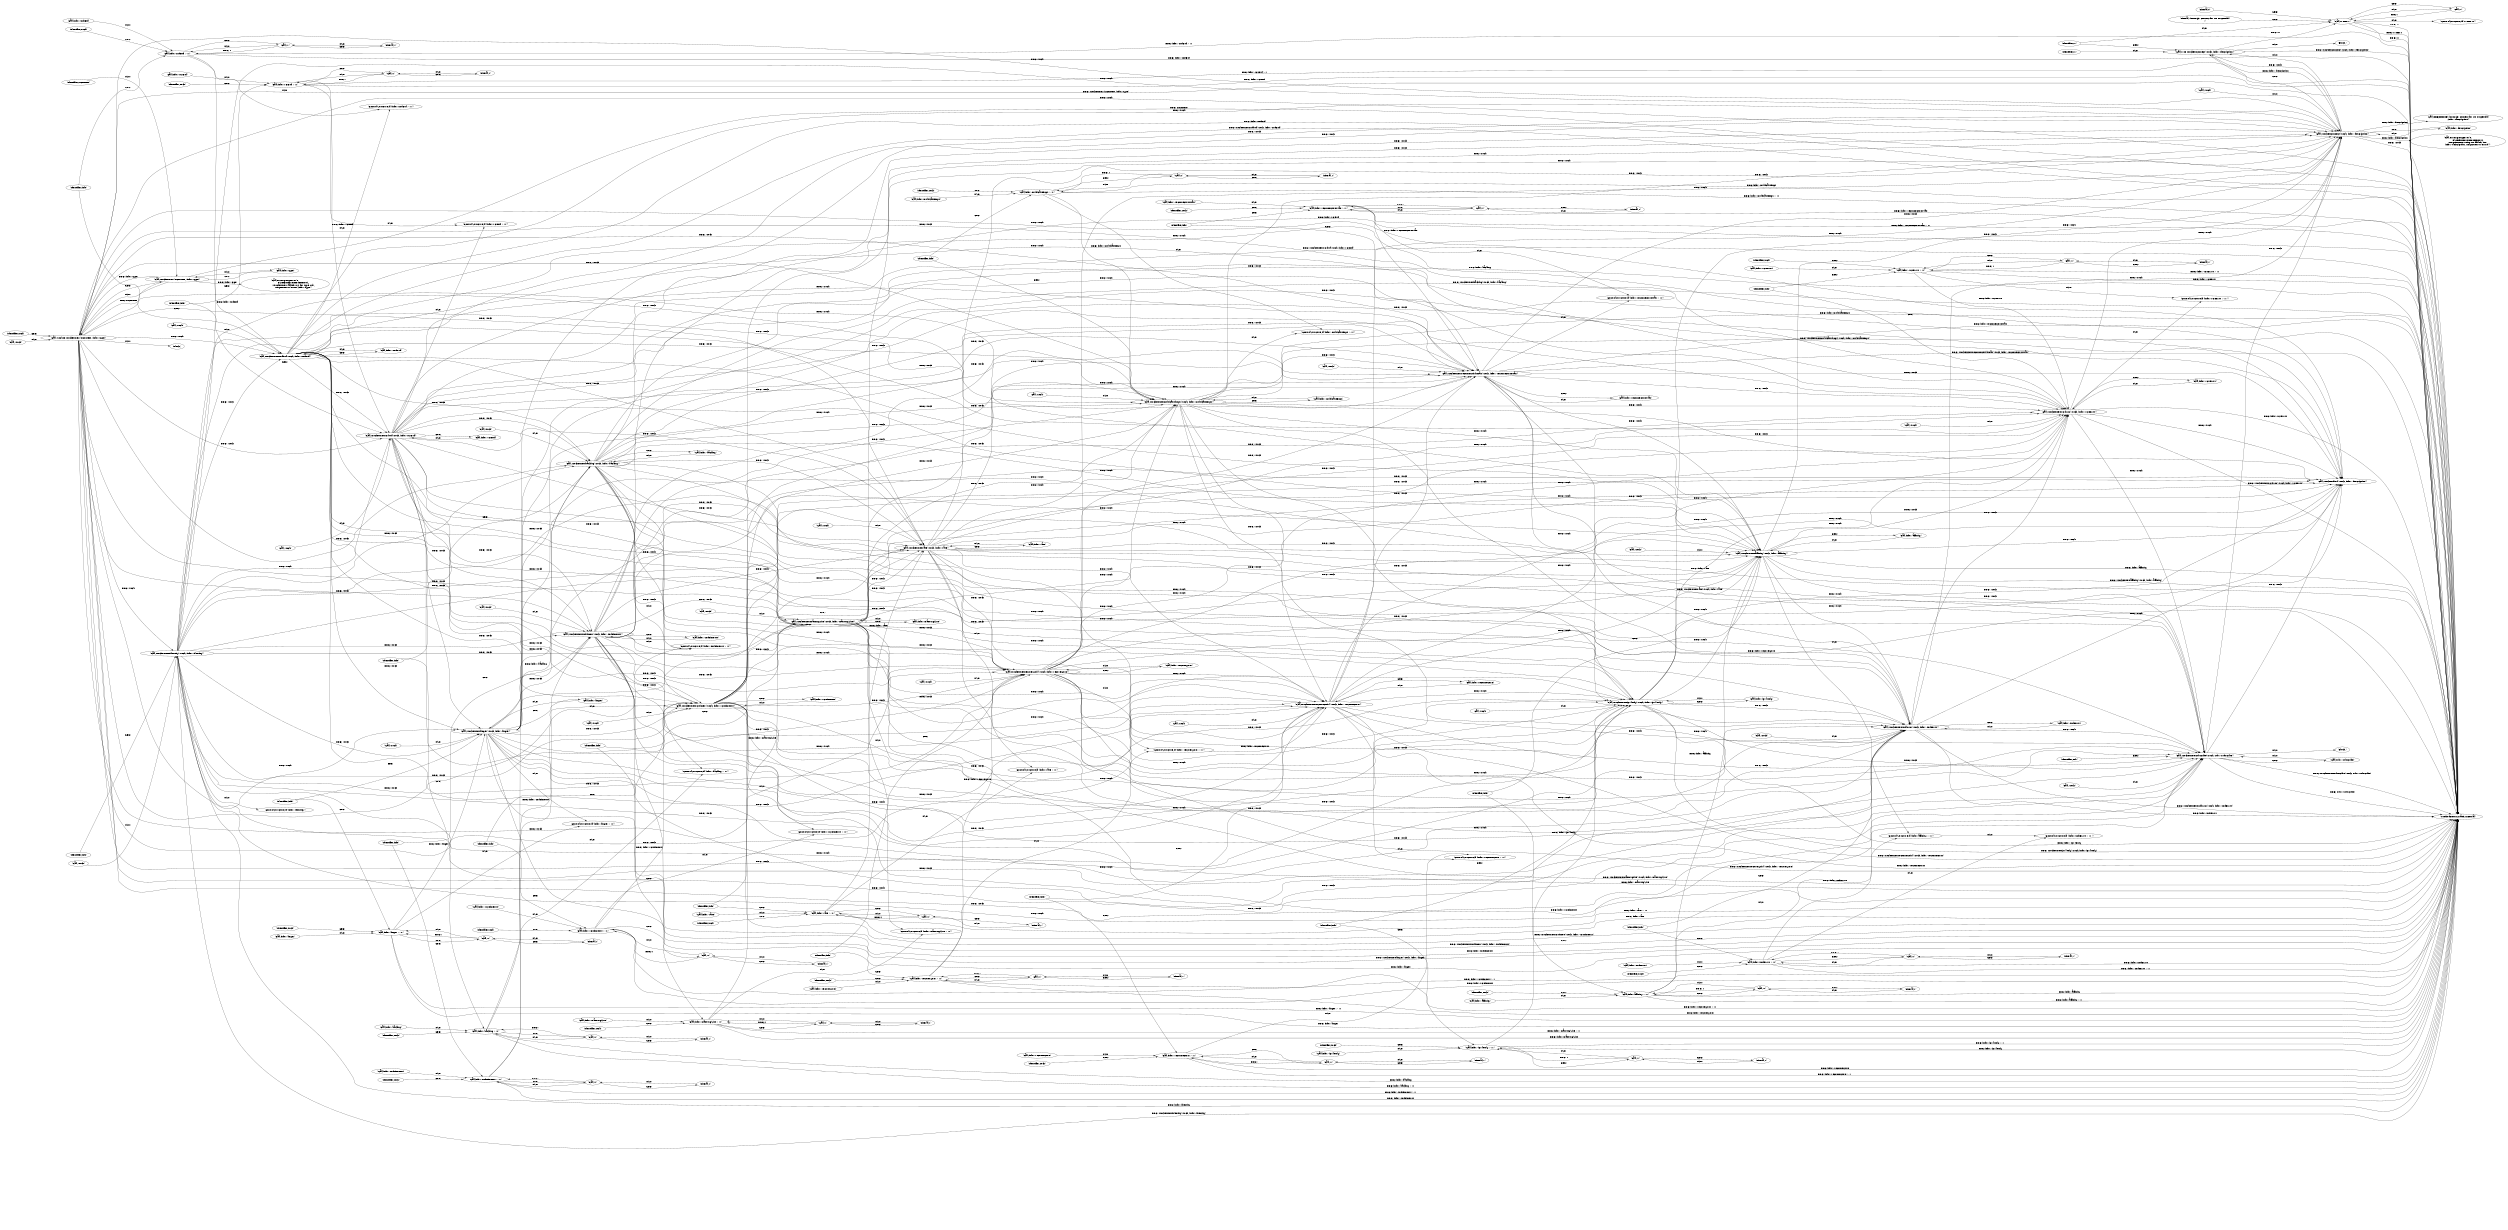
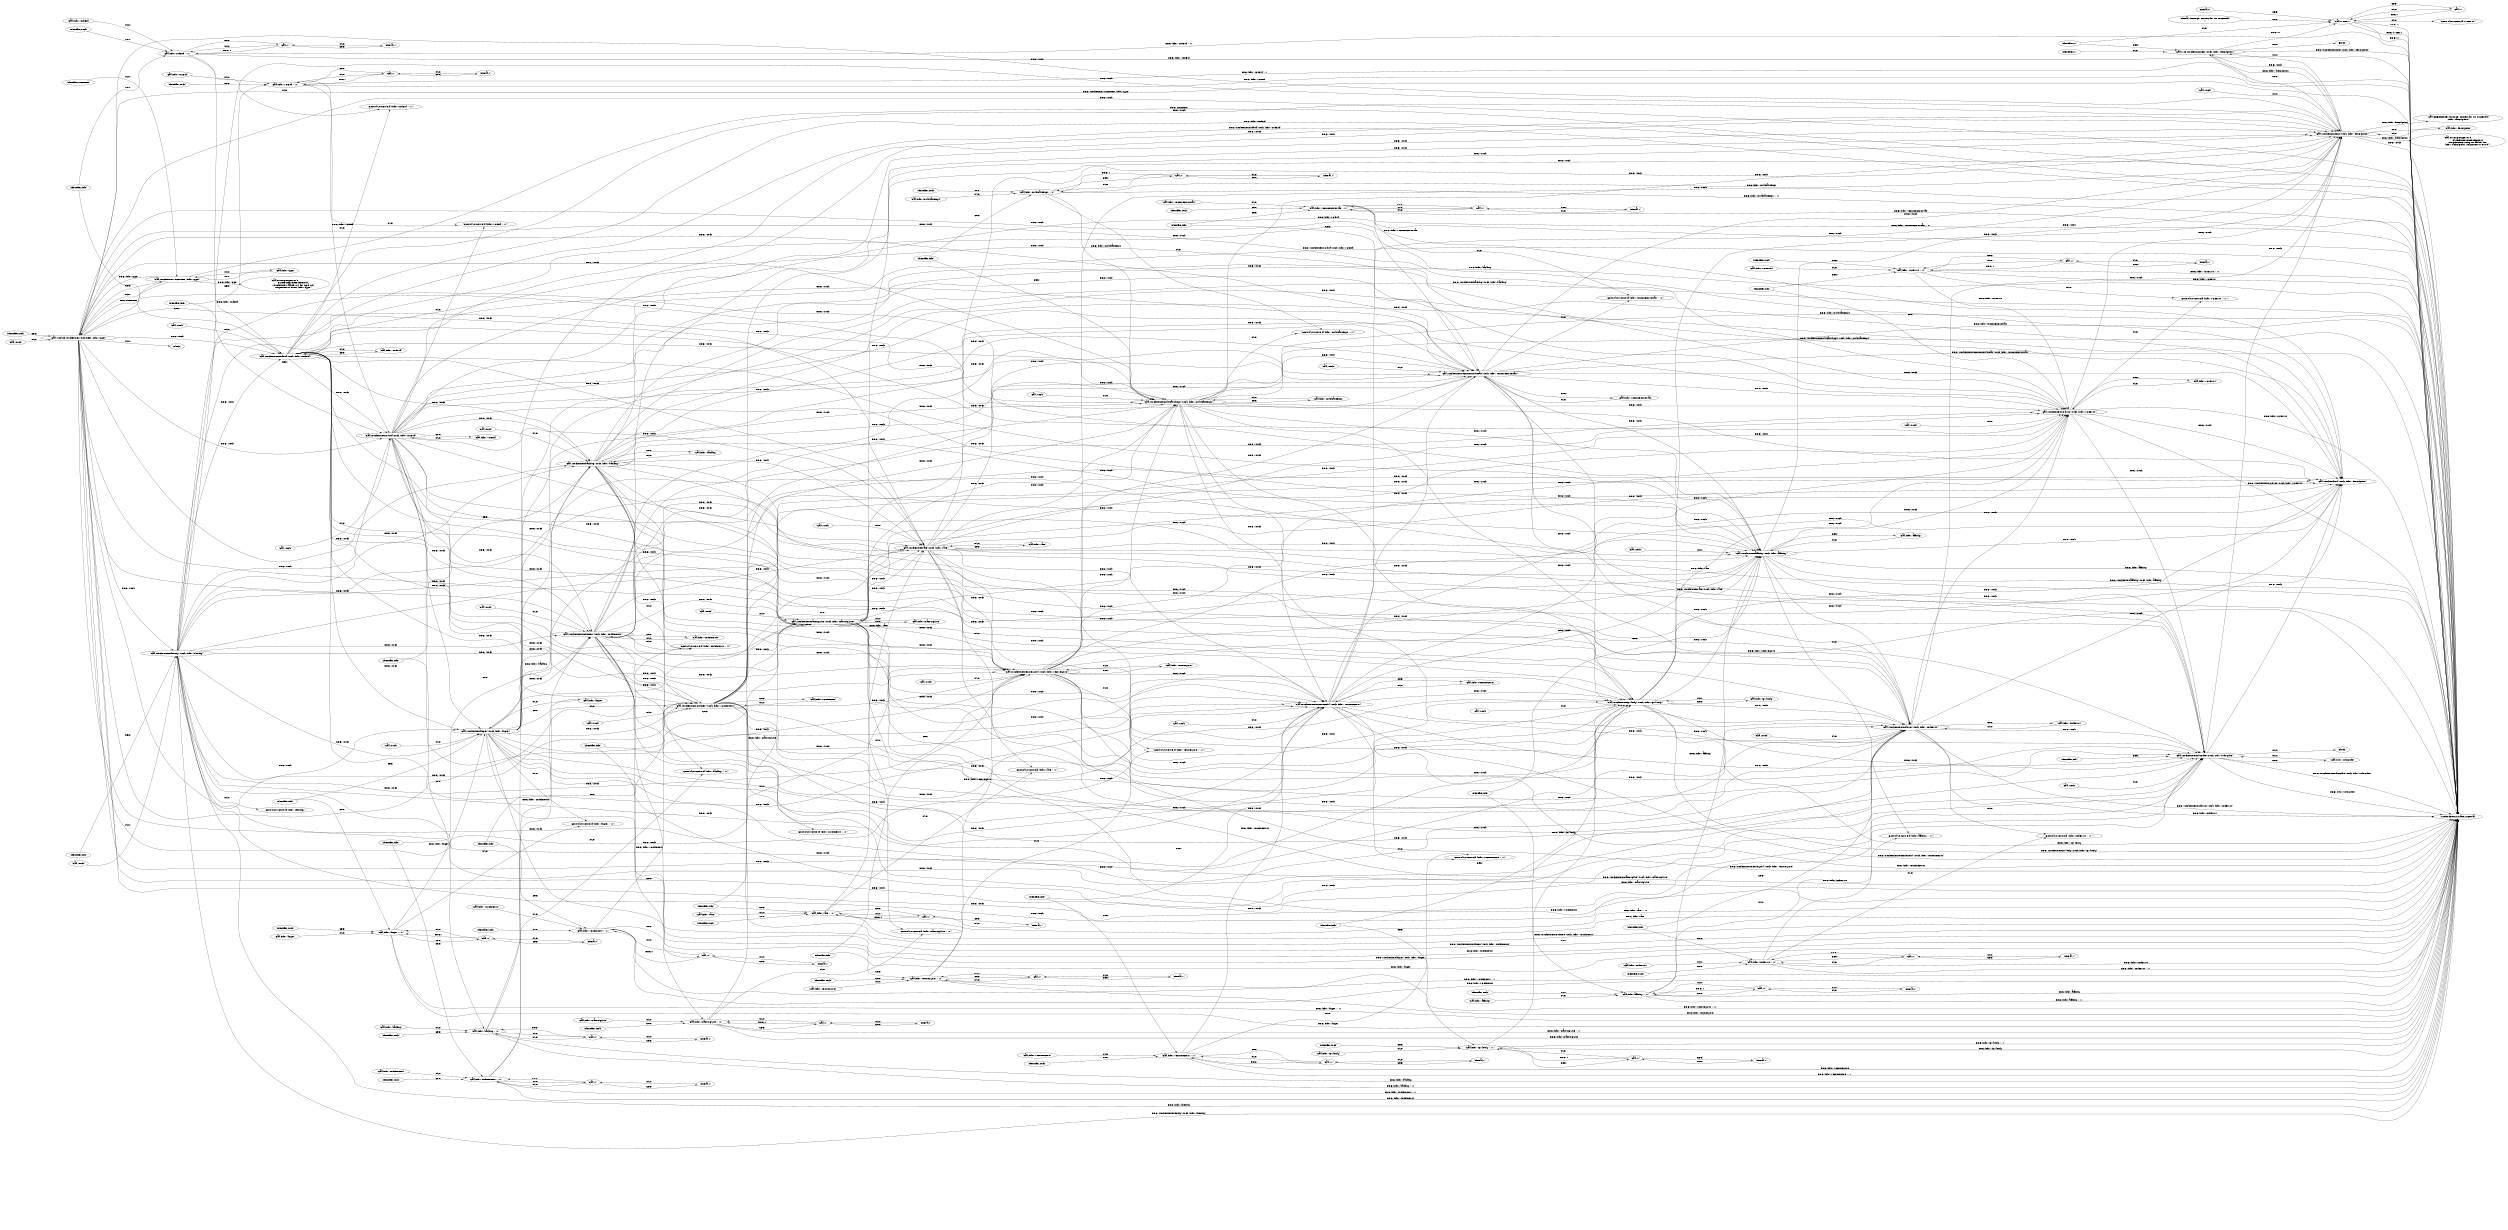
edge "(ControlStructure,if (info->recoveryIVL > -1))" -> "(Call,zsocket_set_reconnect_ivl(*sock, info->reconnectIVL))": now "(Call,info->reconnectIVL > -1)" -> "(Call,zsocket_set_reconnect_ivl(*sock, info->reconnectIVL))"
edge "(ControlStructure,if (info->affinity > -1))" -> "(ControlStructure,if (info->sndHWM > -1 ))": now "(Call,zsocket_set_sndhwm(*sock, info->sndHWM))" -> "(ControlStructure,if (info->sndHWM > -1 ))"
edge "(Call,info->rcvTimeout > -1)" -> "(ControlStructure,if (info->rcvTimeout > -1))": removed, label "AST:"
